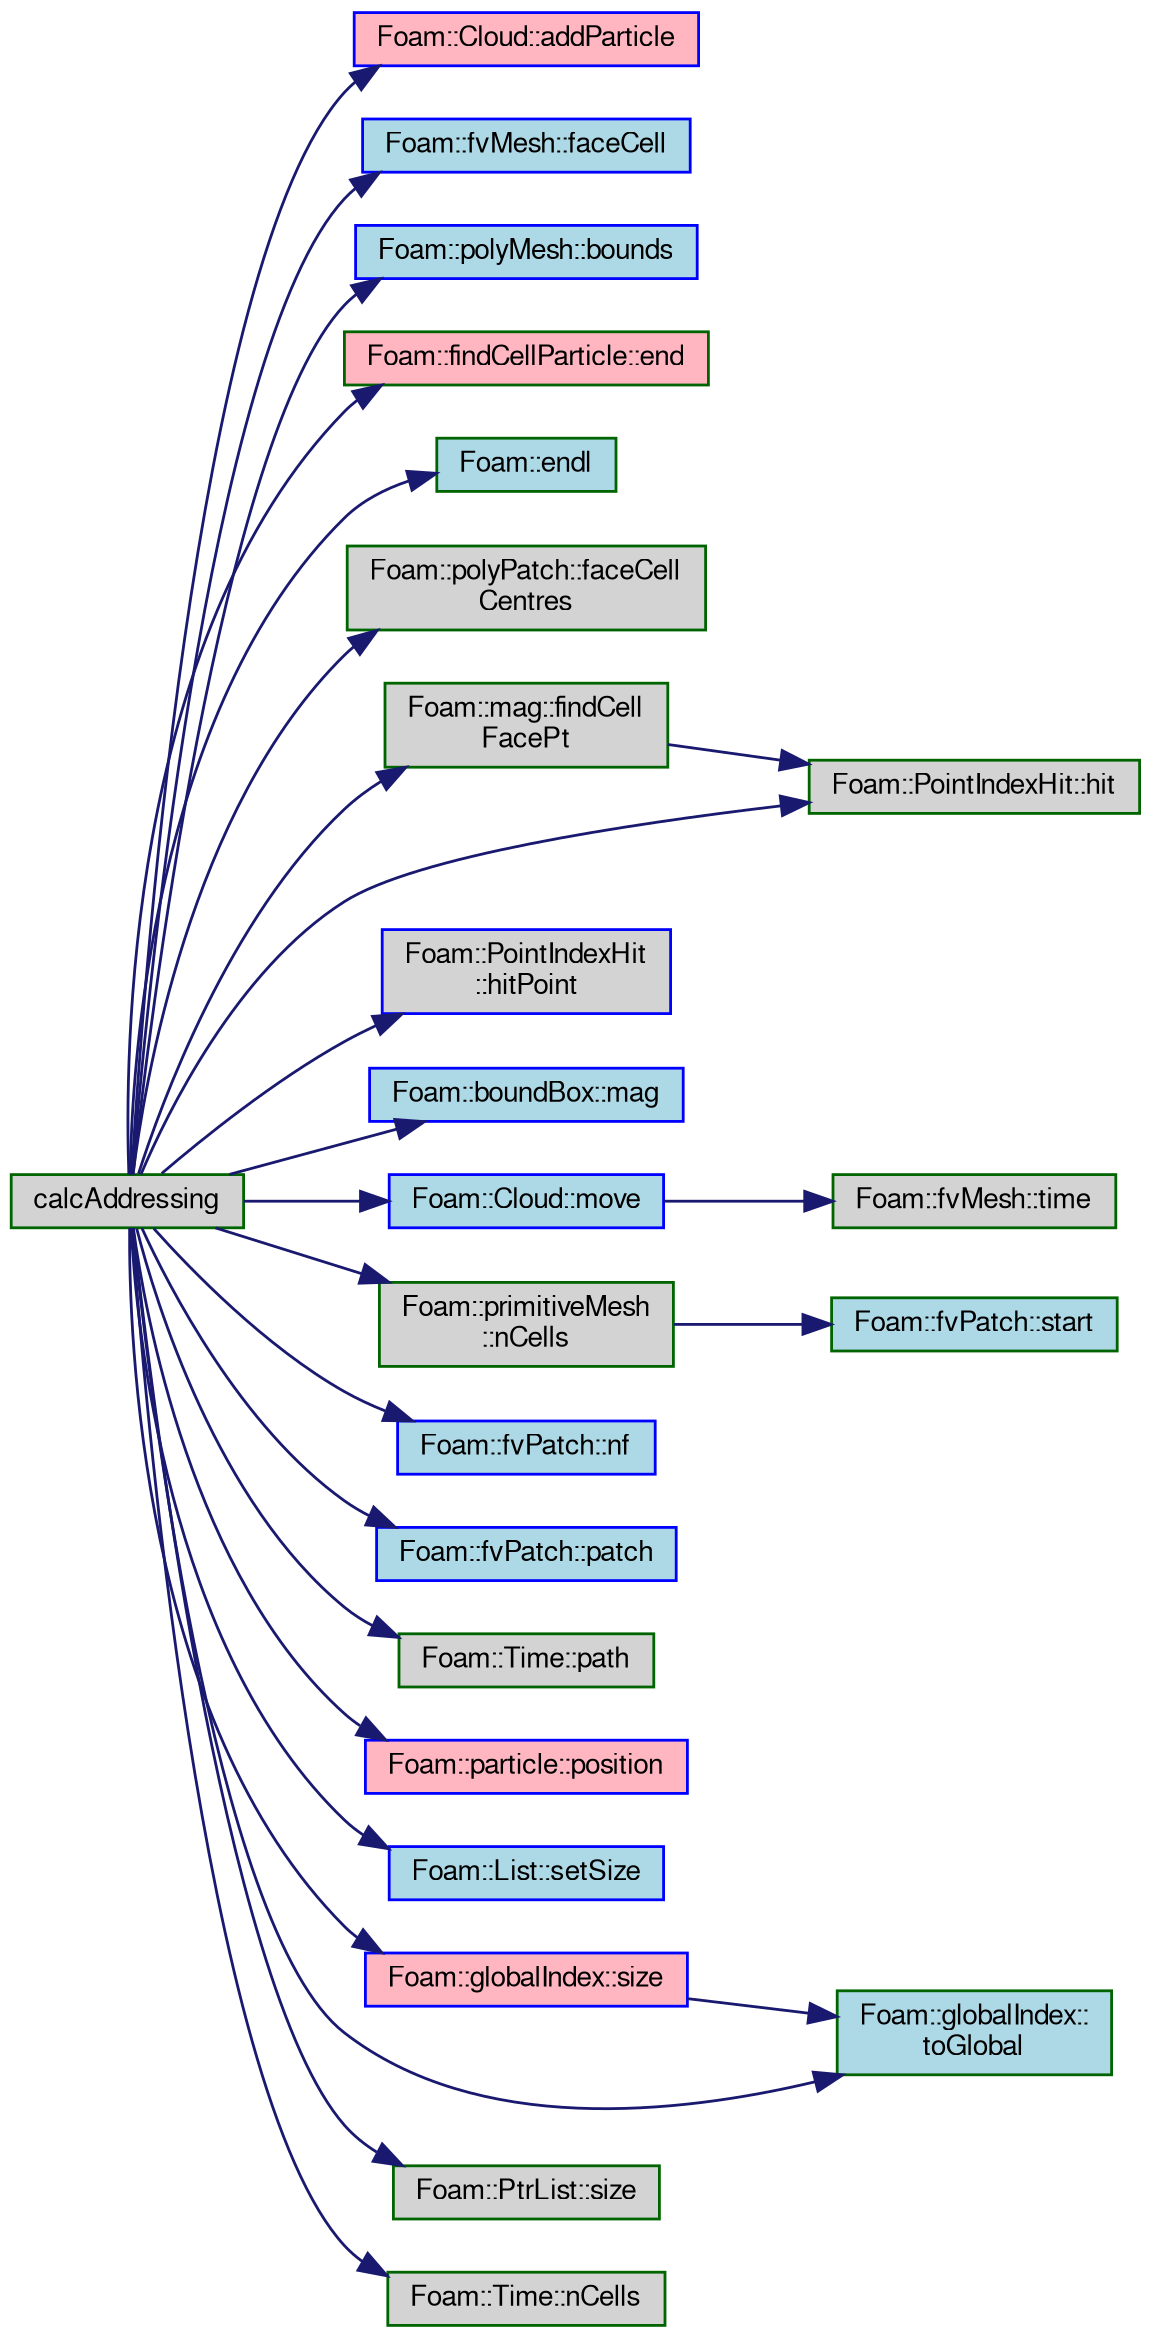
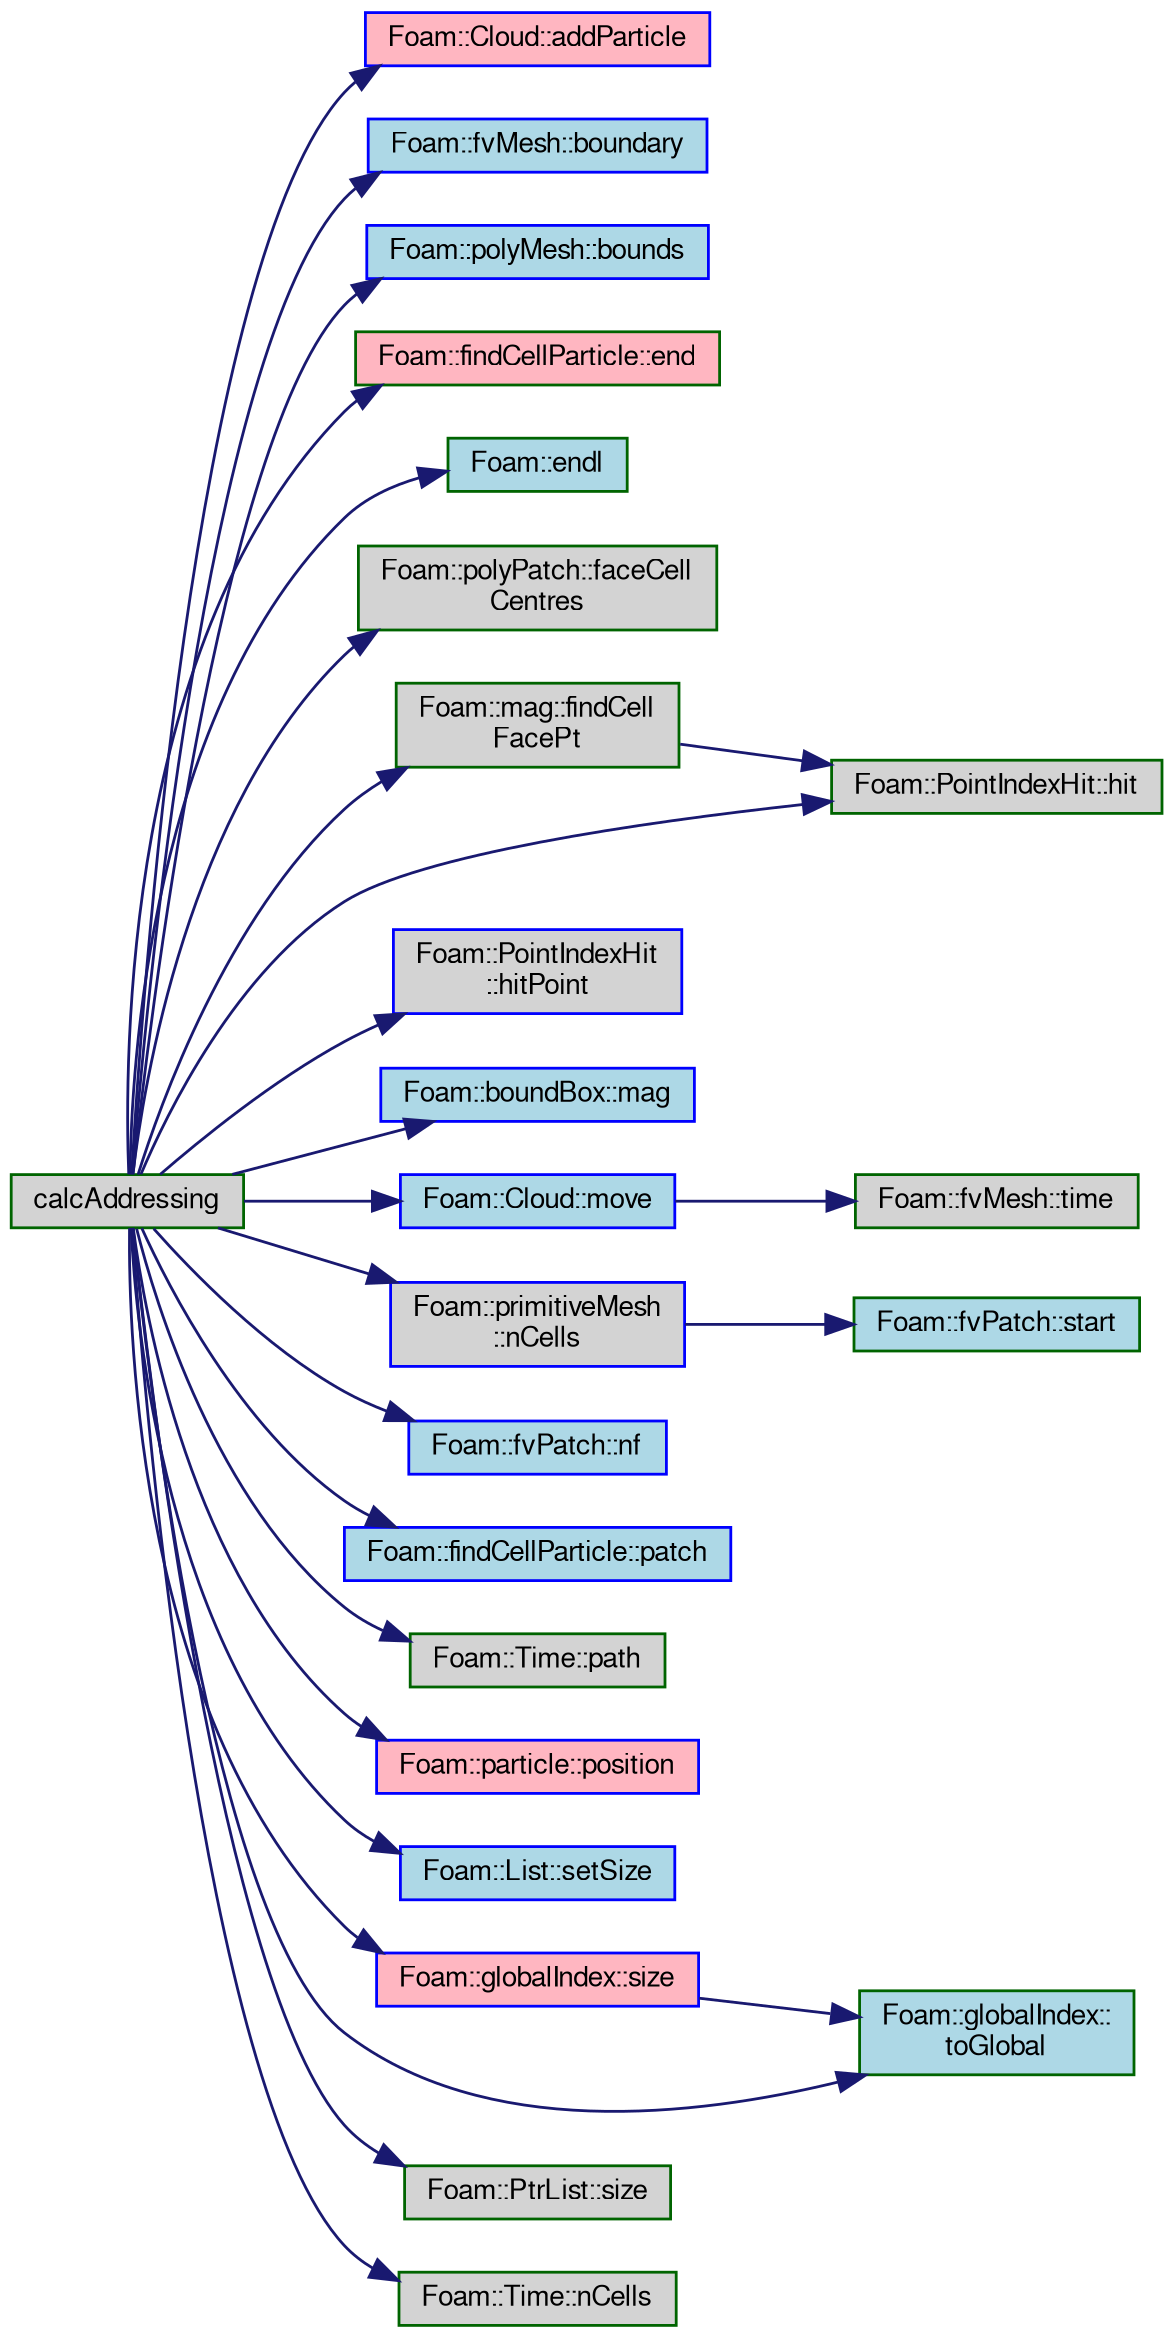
node "Foam::fvMesh::faceCell": label "Foam::fvMesh::faceCell" -> "Foam::fvMesh::boundary"
node "Foam::primitiveMesh ::nCells": color darkgreen -> blue
node "Foam::fvPatch::patch": label "Foam::fvPatch::patch" -> "Foam::findCellParticle::patch"
